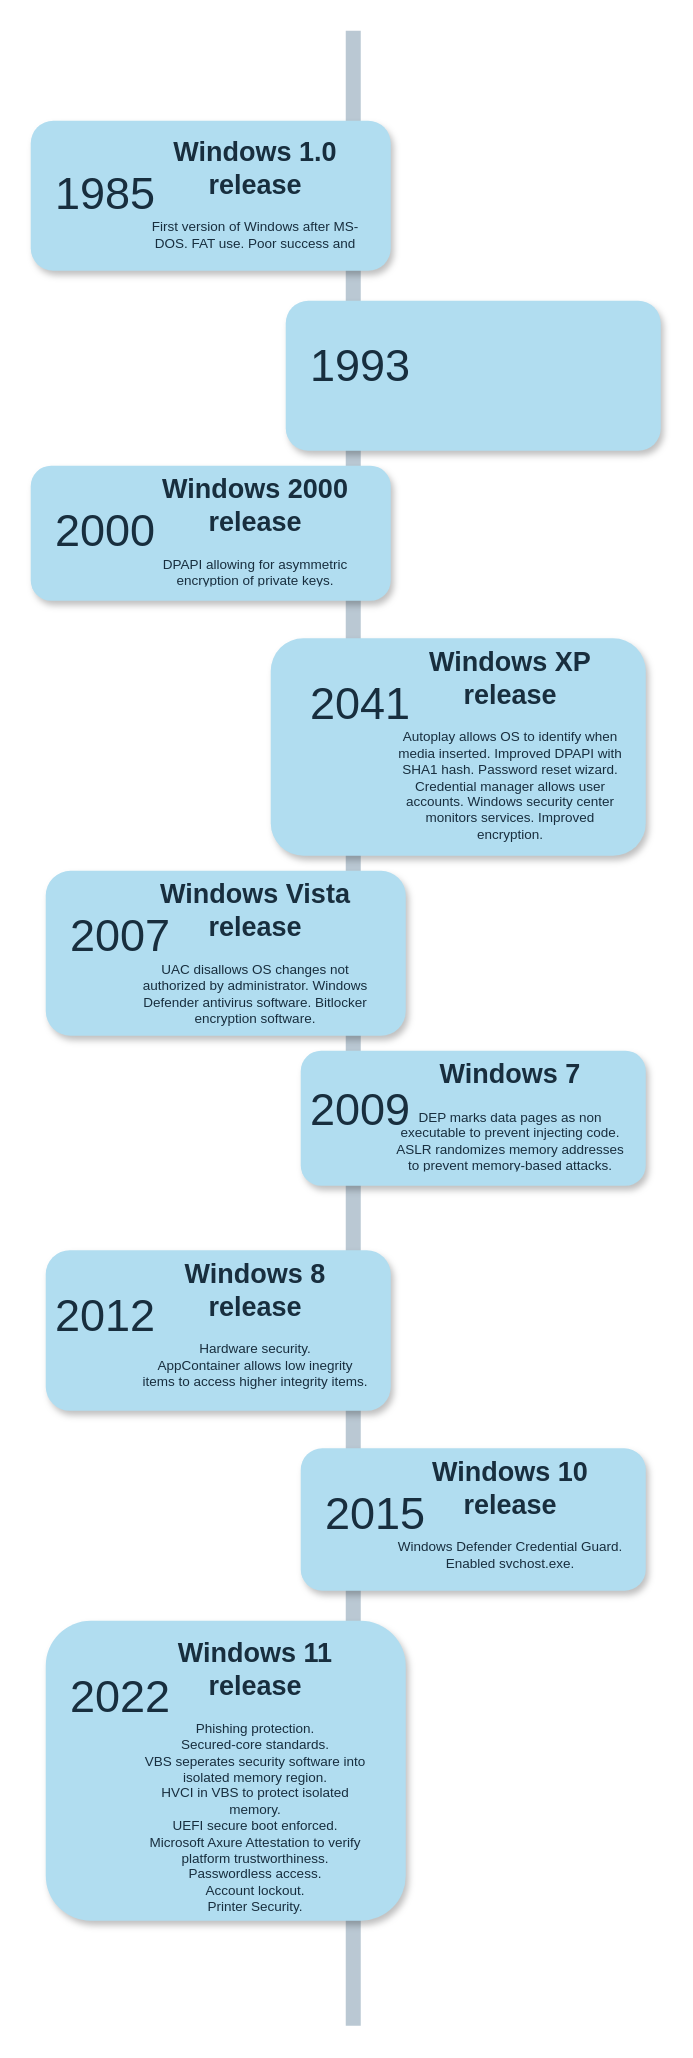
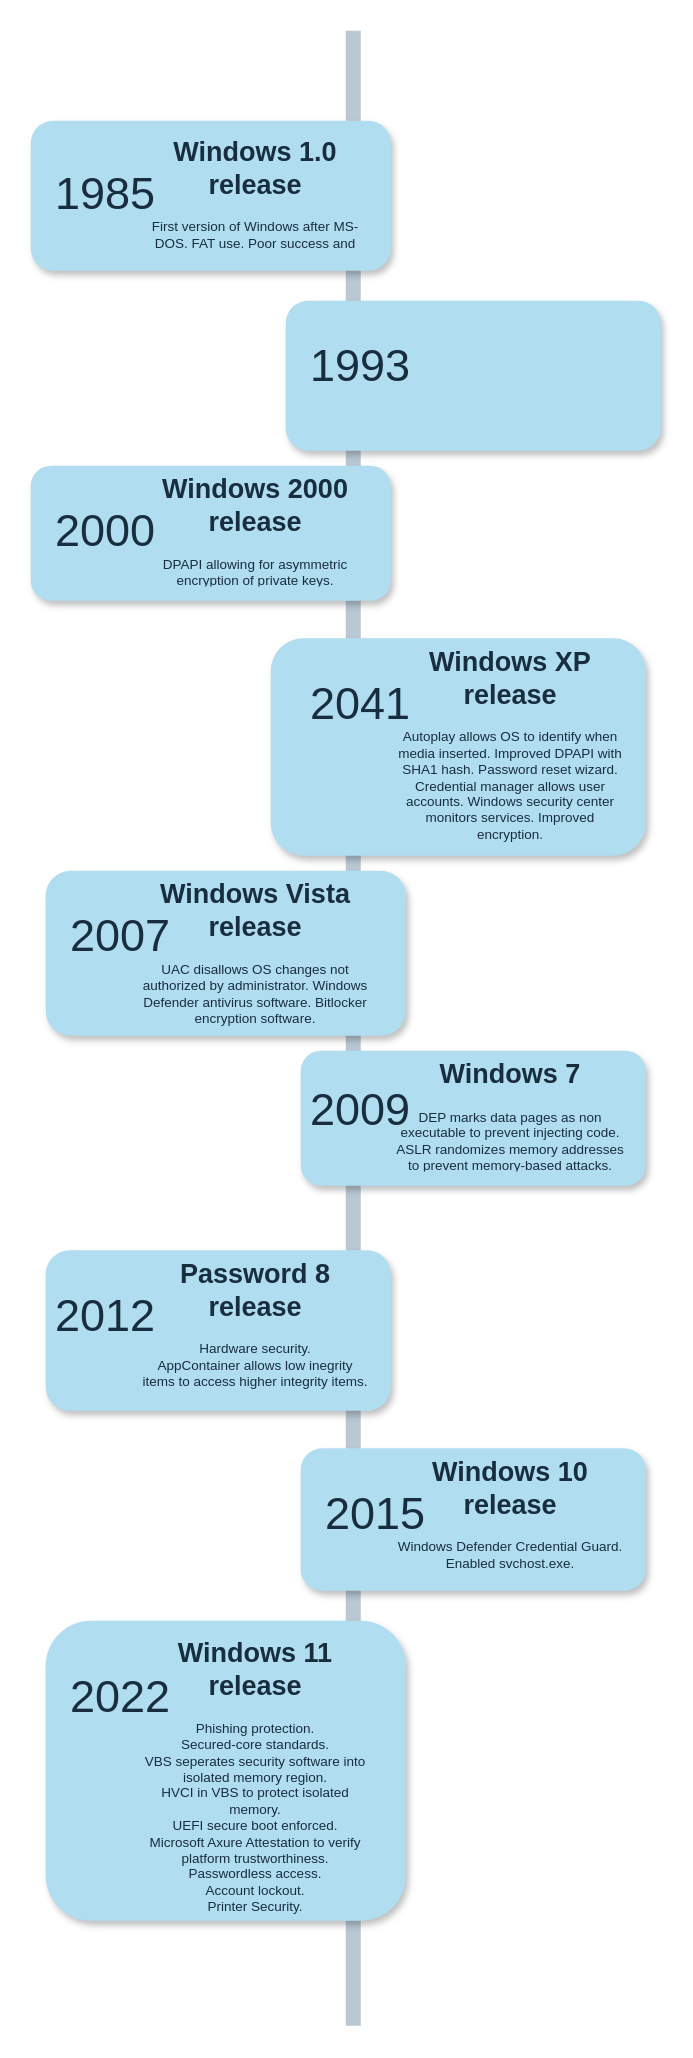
node "Windows 8 release Hardware security. AppContainer allows low inegrity items to access higher integrity items.": label "Windows 8 release Hardware security. AppContainer allows low inegrity items to access higher integrity items." -> "Password 8 release Hardware security. AppContainer allows low inegrity items to access higher integrity items."
